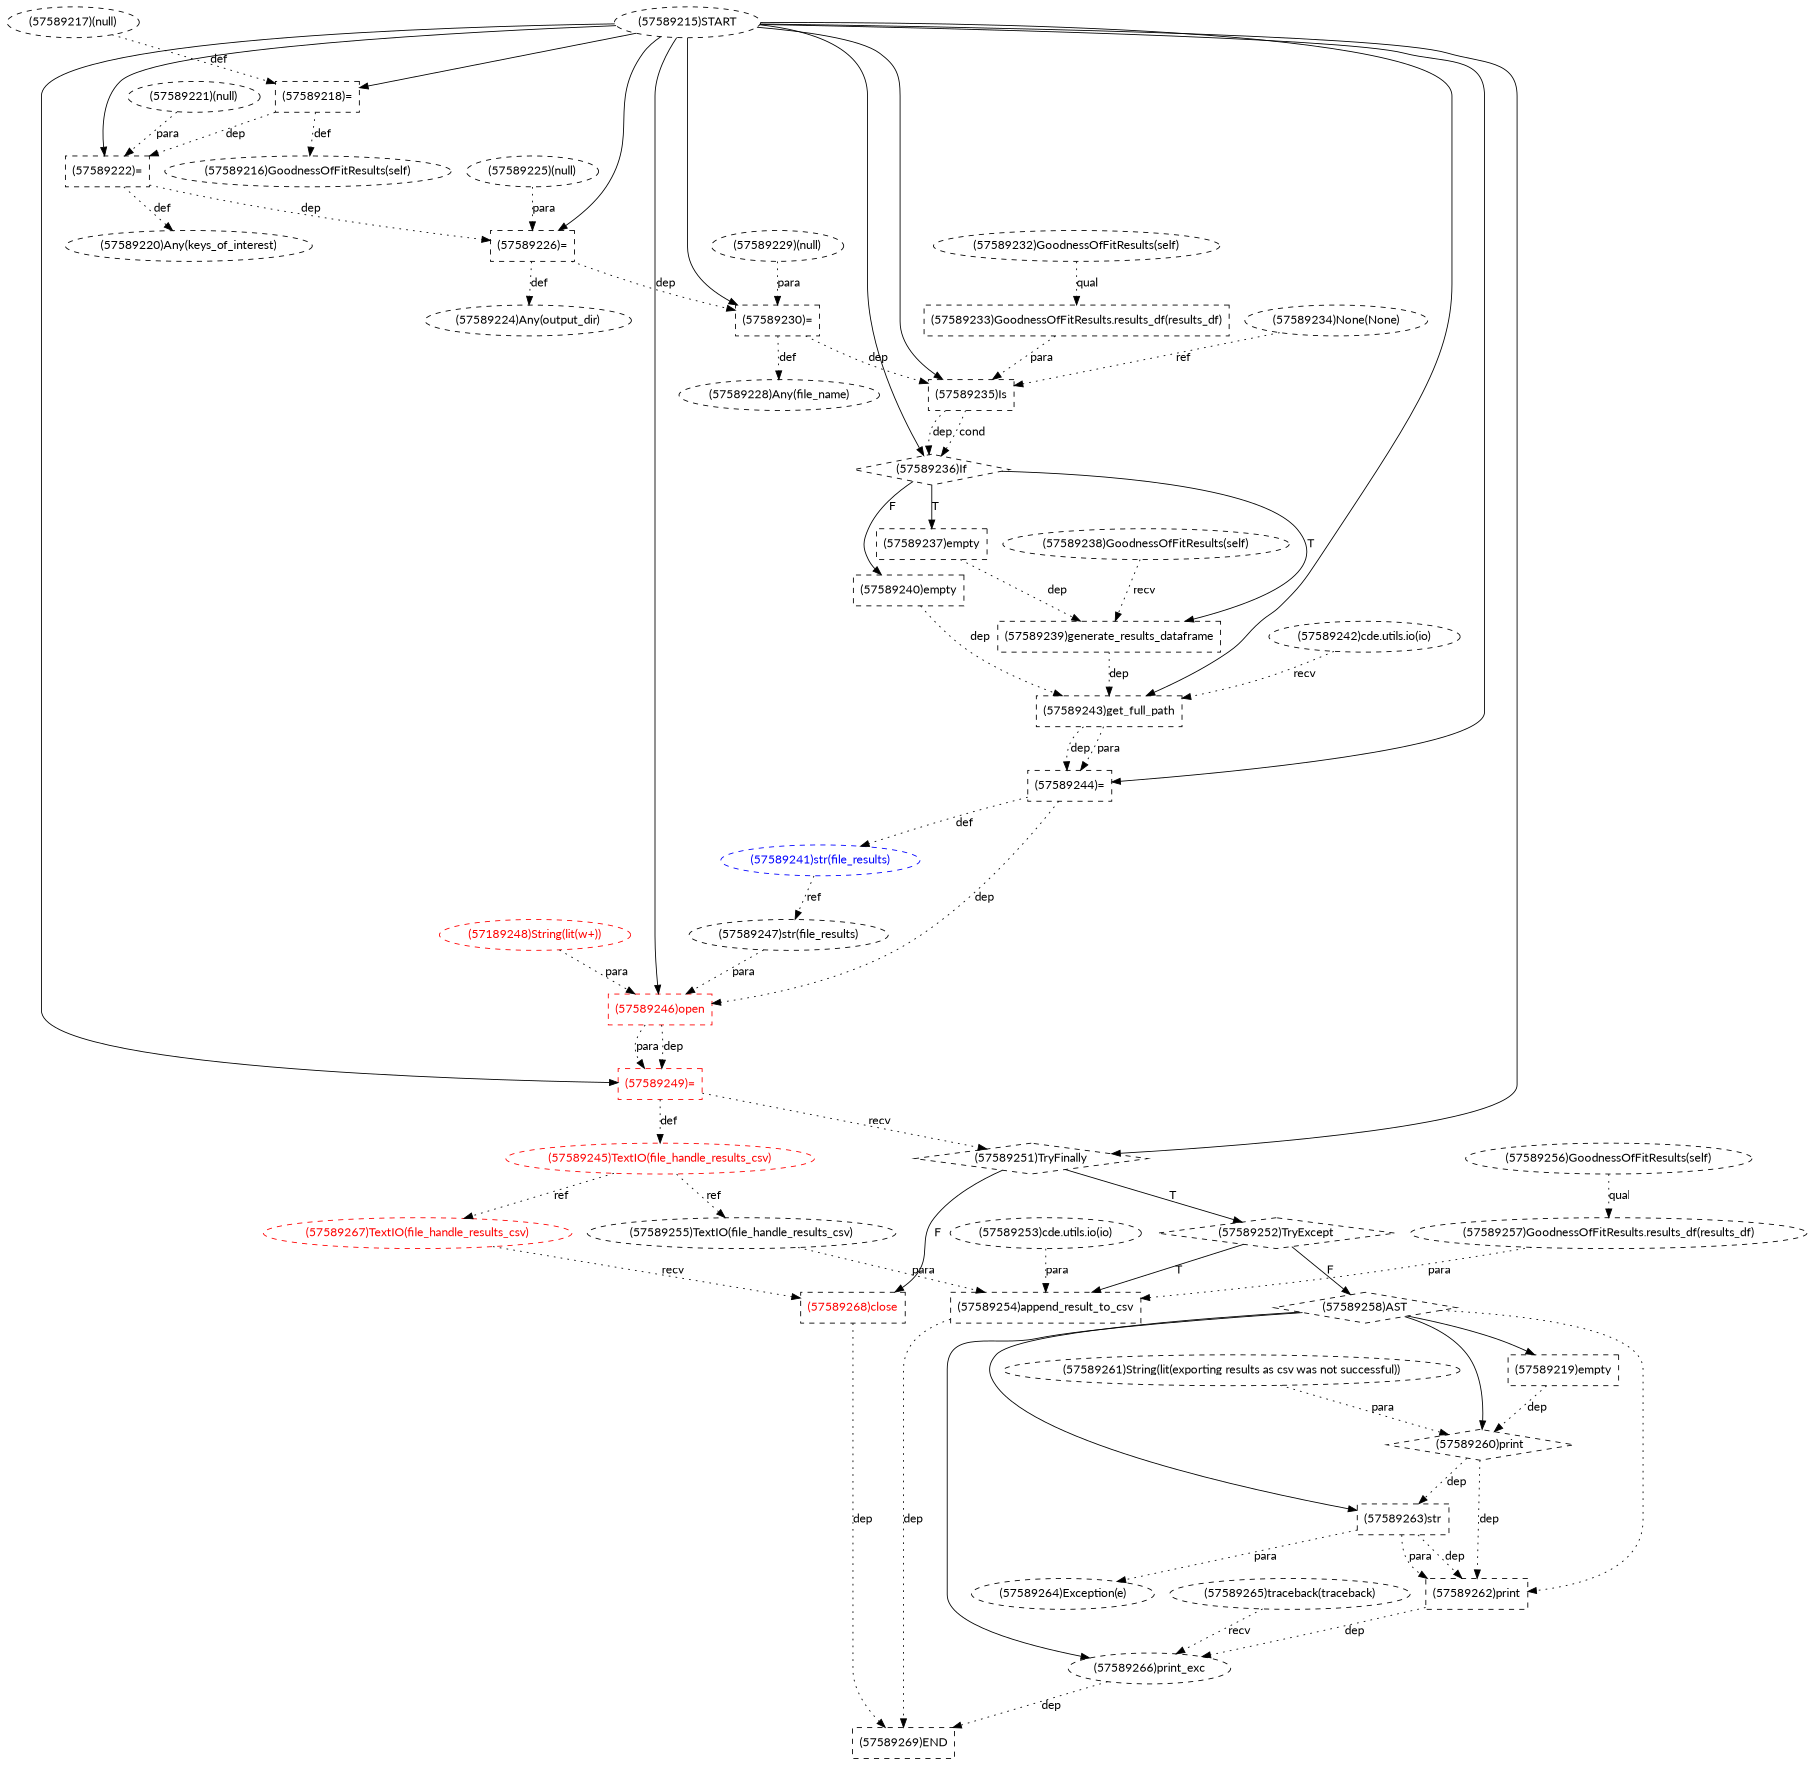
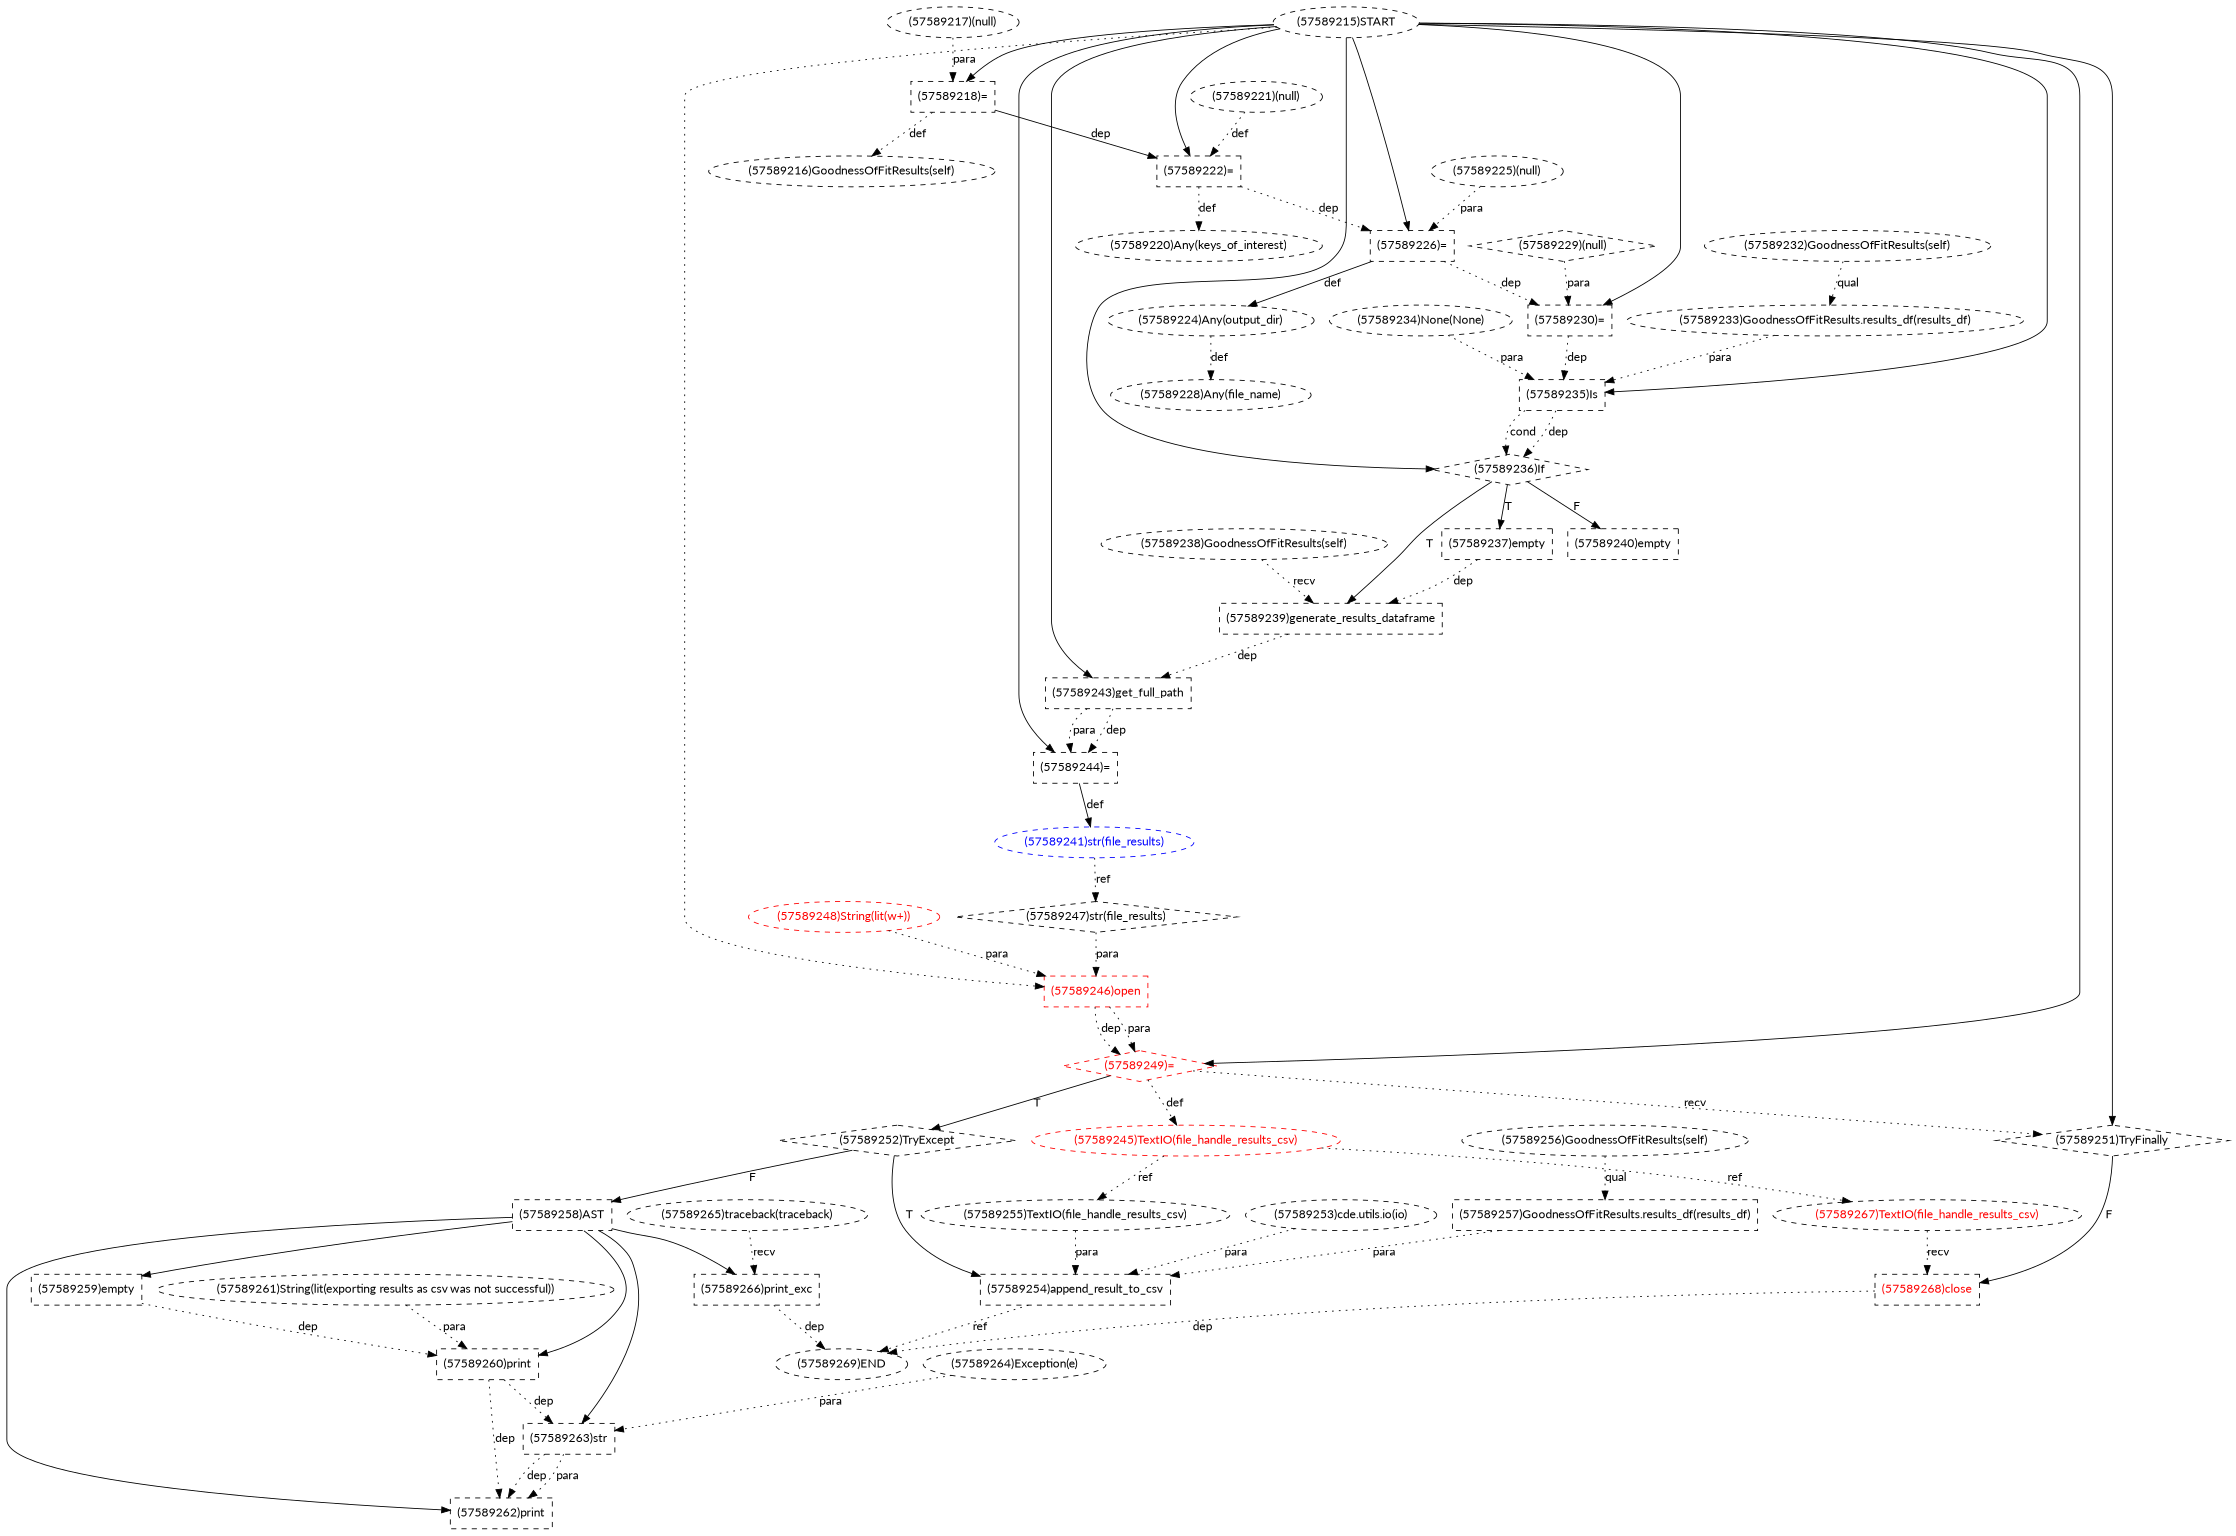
edge "(57589217)(null)" -> "(57589218)=": label "def" -> "para"
edge "(57589218)=" -> "(57589222)=": style dotted -> solid
edge "(57589221)(null)" -> "(57589222)=": label "para" -> "def"
node "(57589229)(null)": shape ellipse -> diamond
edge "(57589226)=" -> "(57589224)Any(output_dir)": style dotted -> solid
node "(57589233)GoodnessOfFitResults.results_df(results_df)": shape box -> ellipse
edge "(57589230)=" -> "(57589228)Any(file_name)": now "(57589224)Any(output_dir)" -> "(57589228)Any(file_name)"
edge "(57589234)None(None)" -> "(57589235)Is": label "ref" -> "para"
edge "(57589215)START" -> "(57589246)open": style solid -> dotted
node "(57589242)cde.utils.io(io)": removed
edge "(57589240)empty" -> "(57589243)get_full_path": removed, label "dep"
edge "(57589244)=" -> "(57589241)str(file_results)": style dotted -> solid
node "(57189248)String(lit(w+))": label "(57189248)String(lit(w+))" -> "(57589248)String(lit(w+))"
node "(57589247)str(file_results)": shape ellipse -> diamond
edge "(57589244)=" -> "(57589246)open": removed, label "dep"
node "(57589249)=": shape box -> diamond
edge "(57589251)TryFinally" -> "(57589252)TryExcept": now "(57589249)=" -> "(57589252)TryExcept"
node "(57589267)TextIO(file_handle_results_csv)": color red -> black
node "(57589257)GoodnessOfFitResults.results_df(results_df)": shape ellipse -> box
node "(57589258)AST": shape diamond -> box
node "(57589219)empty": label "(57589219)empty" -> "(57589259)empty"
edge "(57589258)AST" -> "(57589262)print": style dotted -> solid
node "(57589260)print": shape diamond -> box
edge "(57589254)append_result_to_csv" -> "(57589269)END": label "dep" -> "ref"
edge "(57589263)str" -> "(57589264)Exception(e)": reversed
edge "(57589262)print" -> "(57589266)print_exc": removed, label "dep"
node "(57589266)print_exc": shape ellipse -> box
node "(57589269)END": shape box -> ellipse
